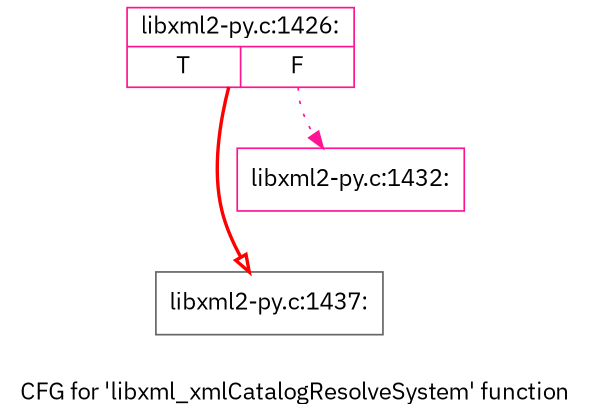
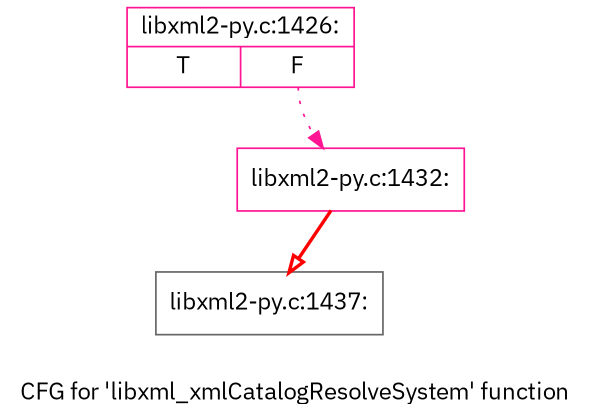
edge "libxml2-py.c:1426:" -> "libxml2-py.c:1437:": now "libxml2-py.c:1432:" -> "libxml2-py.c:1437:"
